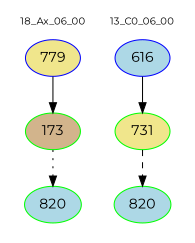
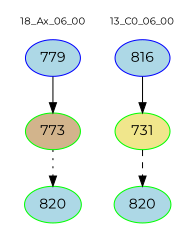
node "779": fillcolor khaki -> lightblue
node "616": label "616" -> "816"
node "173": label "173" -> "773"
